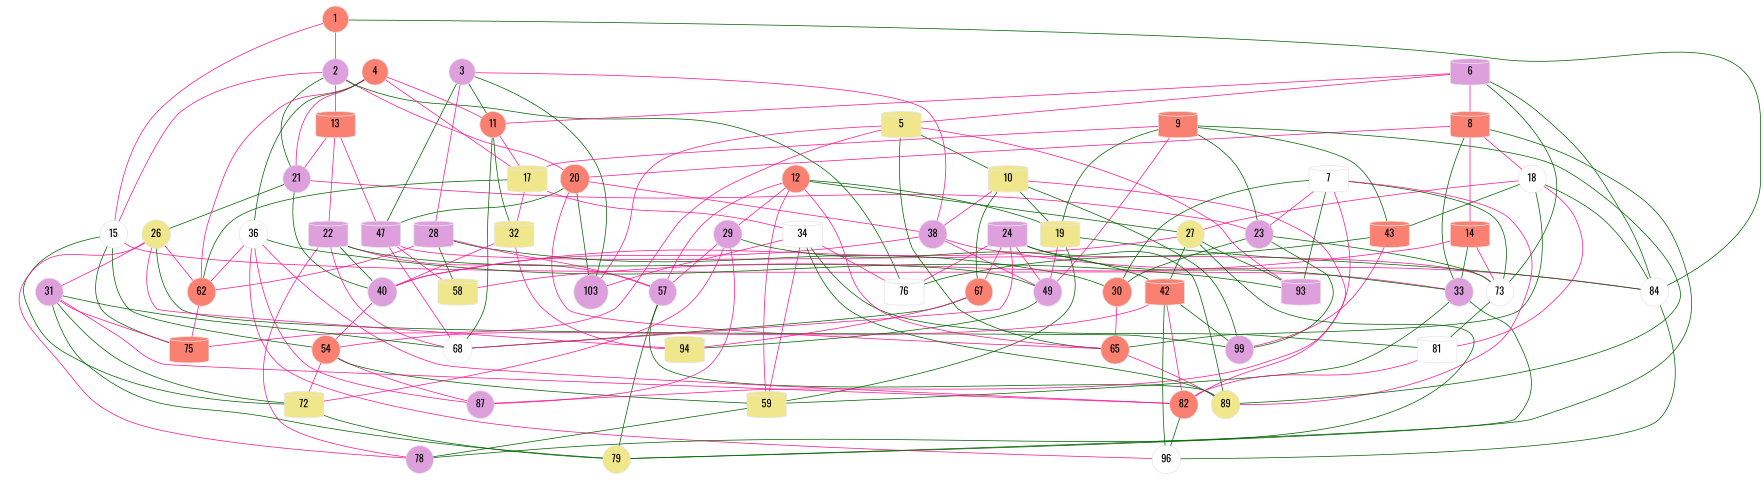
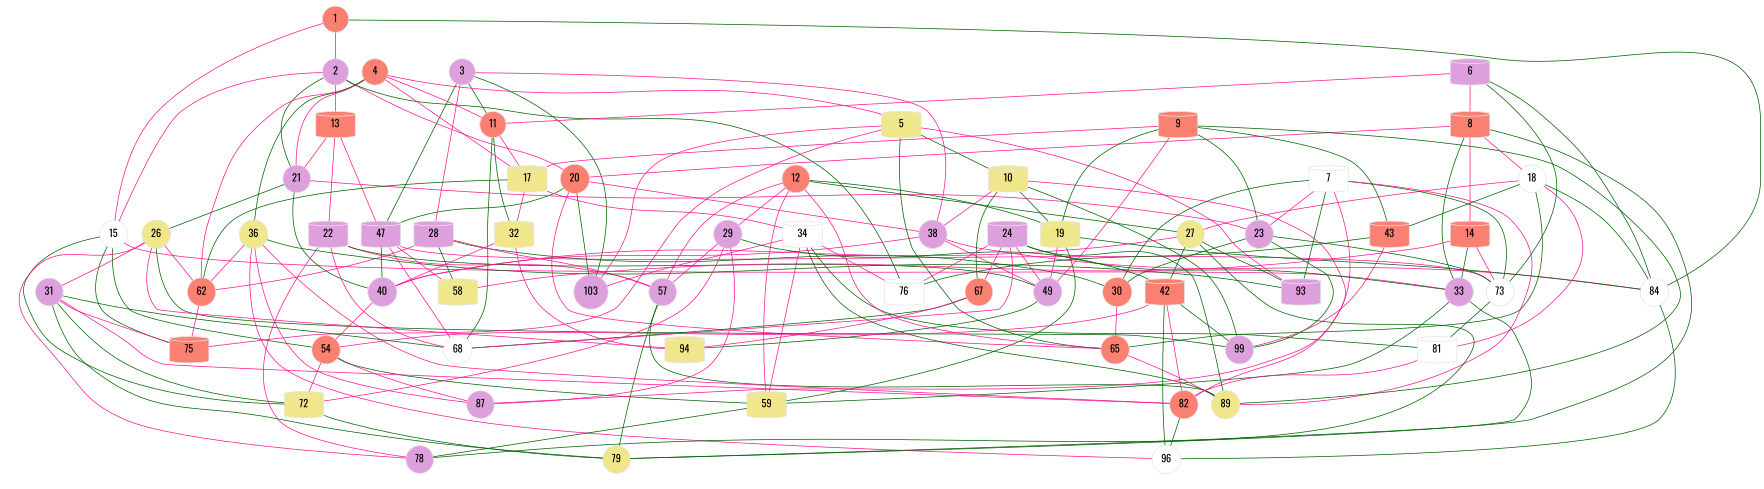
edge "6" -- "5": now "4" -- "5"
node "36": fillcolor white -> khaki
edge "22" -- "40": now "47" -- "40"
